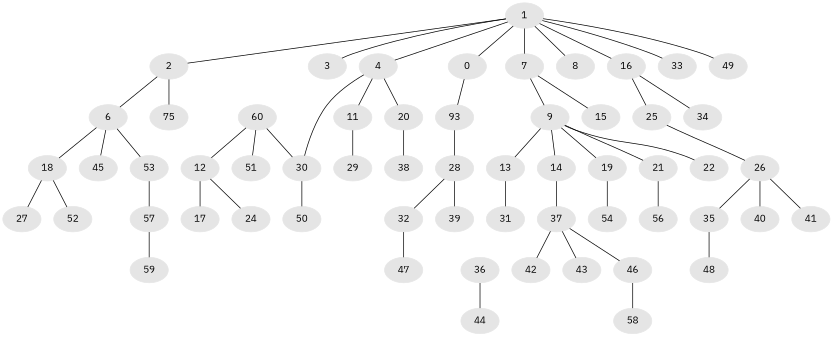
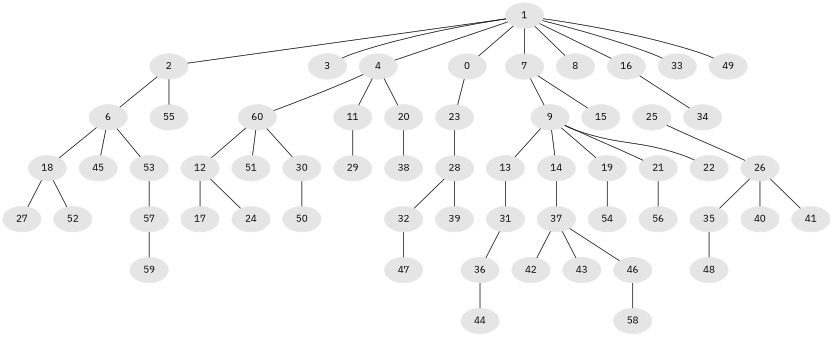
edge "16" -- "25": removed
edge "4" -- "30": now "4" -- "60"
node "75": label "75" -> "55"
node "93": label "93" -> "23"
edge "31" -- "36": added
